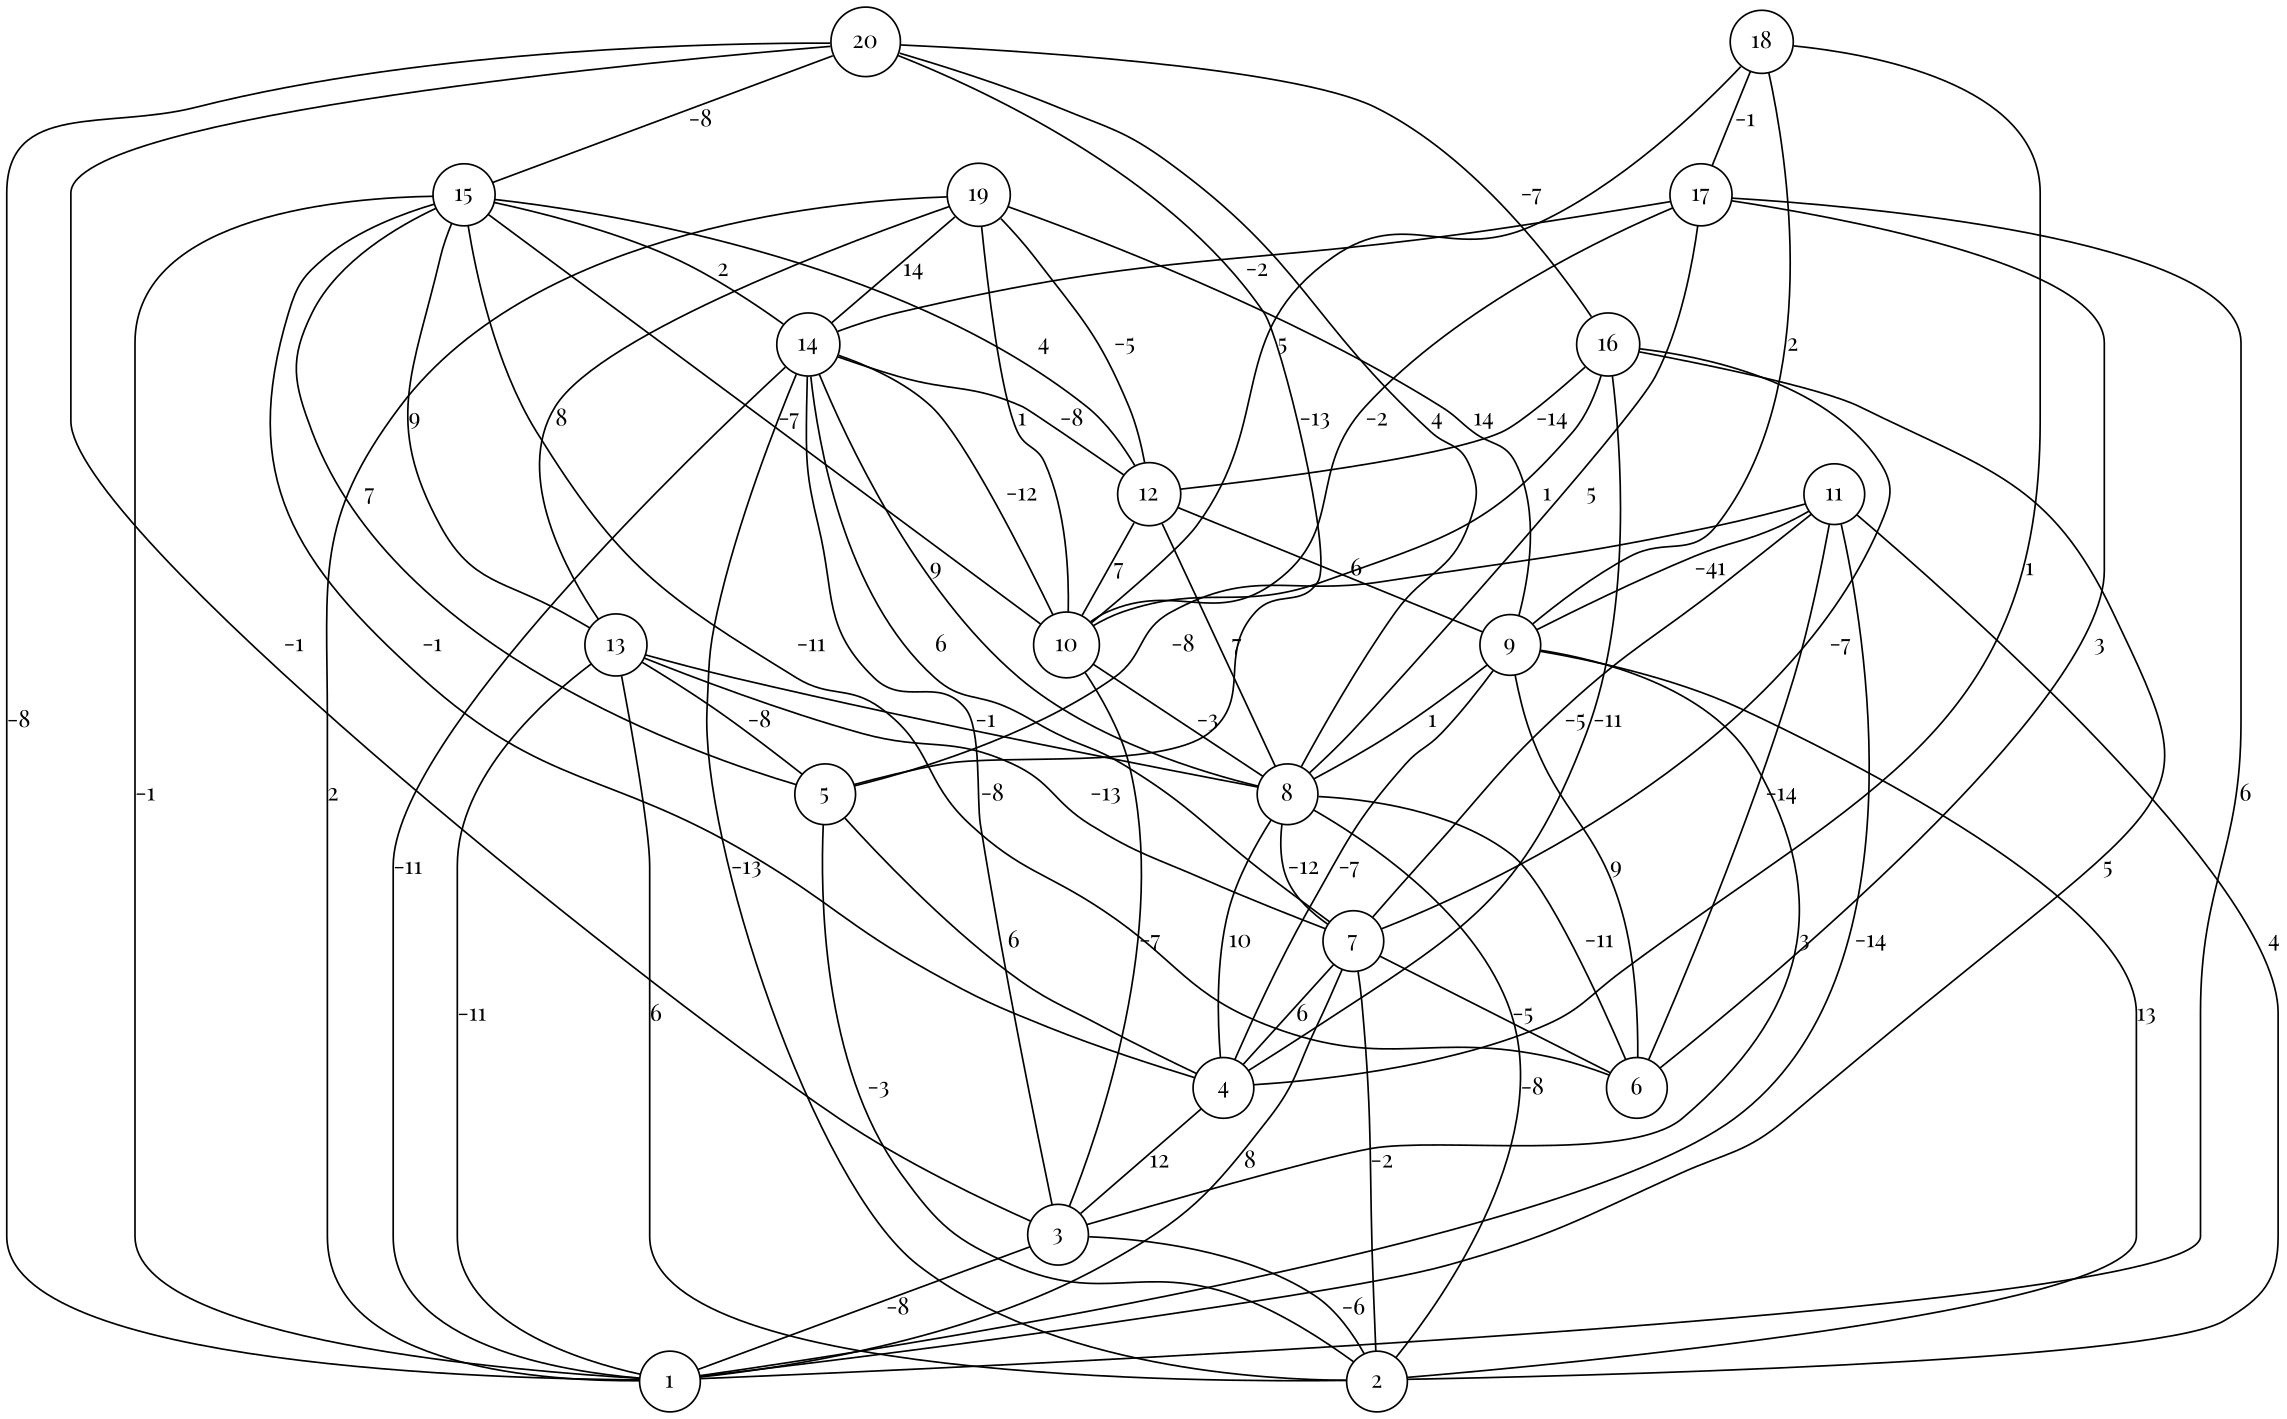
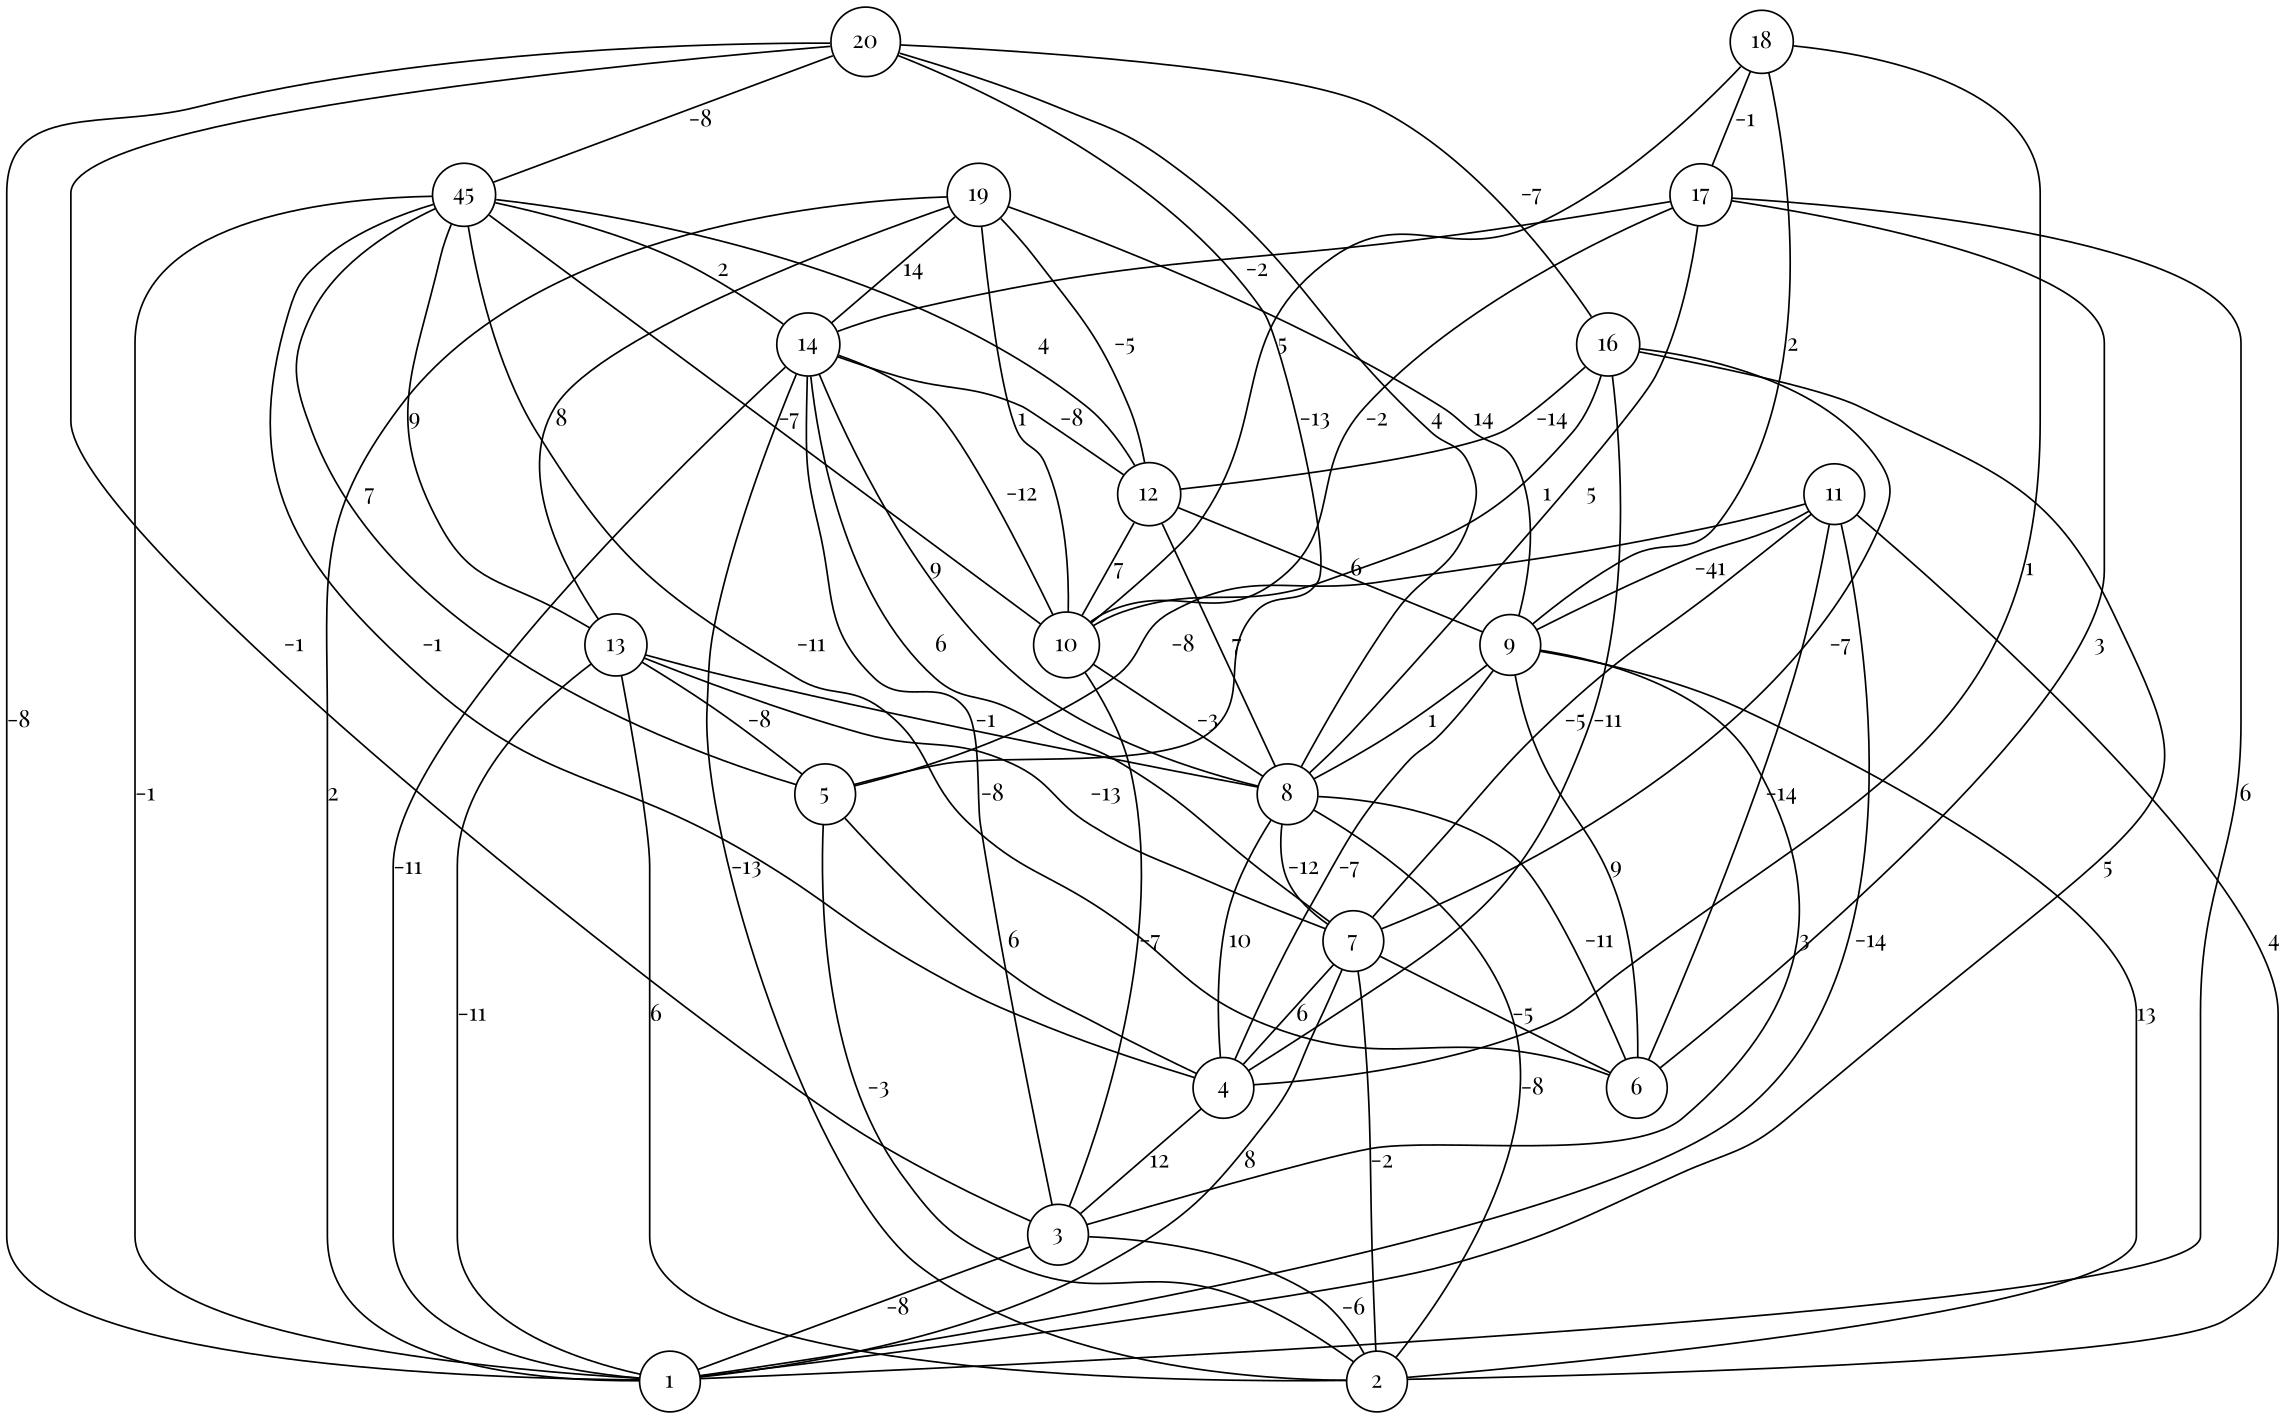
node "15": label "15" -> "45"
